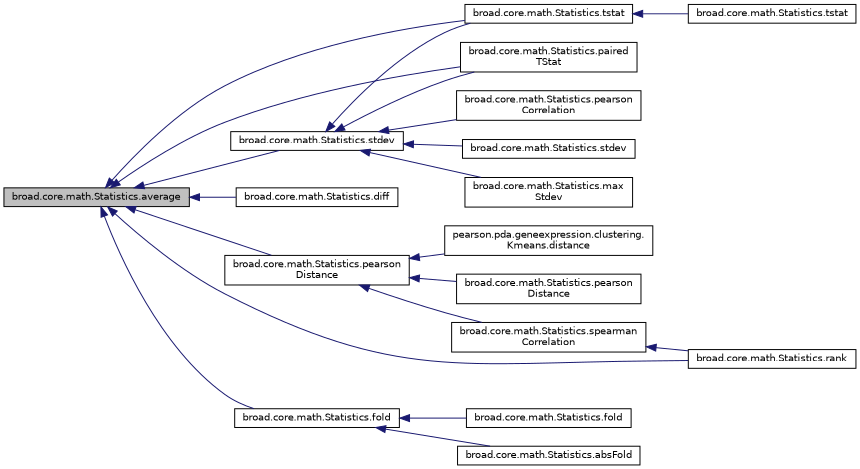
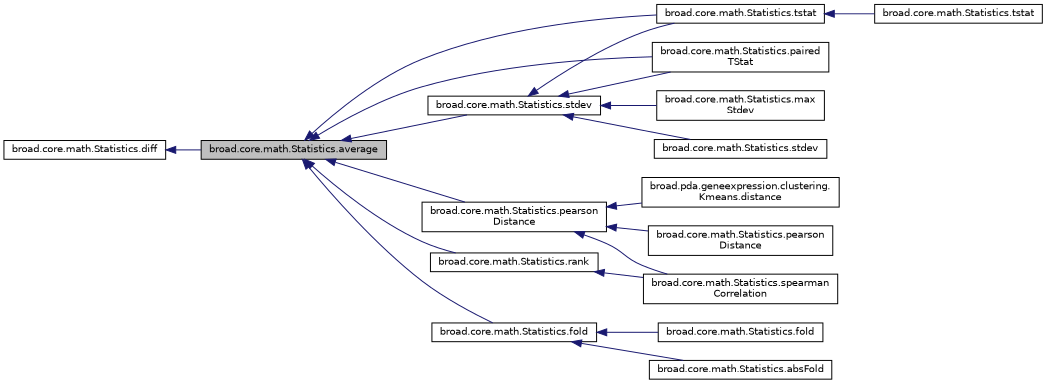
node "broad.core.math.Statistics.pearson Correlation": removed
edge "broad.core.math.Statistics.diff" -> "broad.core.math.Statistics.average": reversed
node "pearson.pda.geneexpression.clustering. Kmeans.distance": label "pearson.pda.geneexpression.clustering. Kmeans.distance" -> "broad.pda.geneexpression.clustering. Kmeans.distance"
edge "broad.core.math.Statistics.rank" -> "broad.core.math.Statistics.spearman Correlation": reversed
